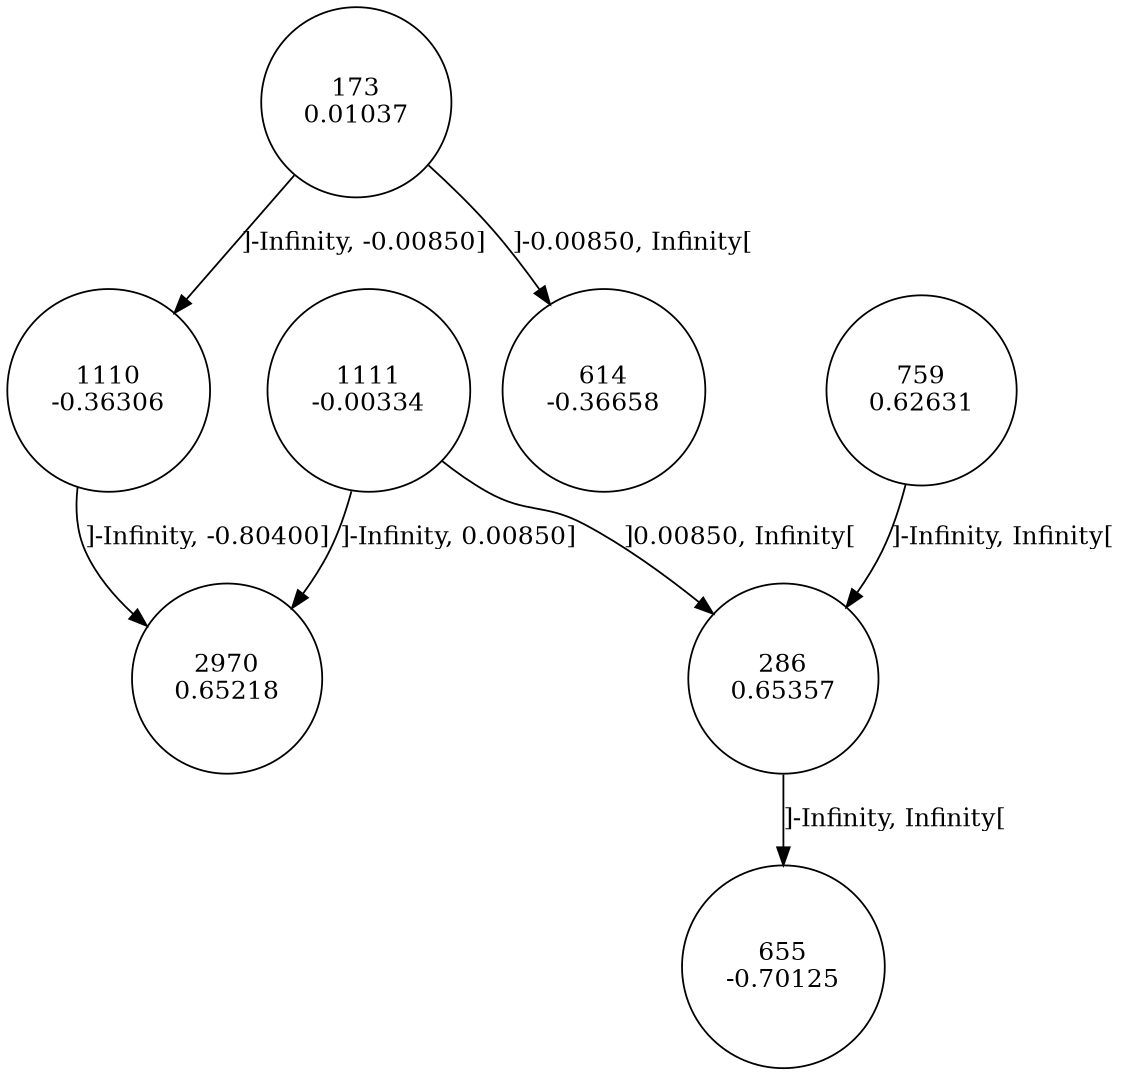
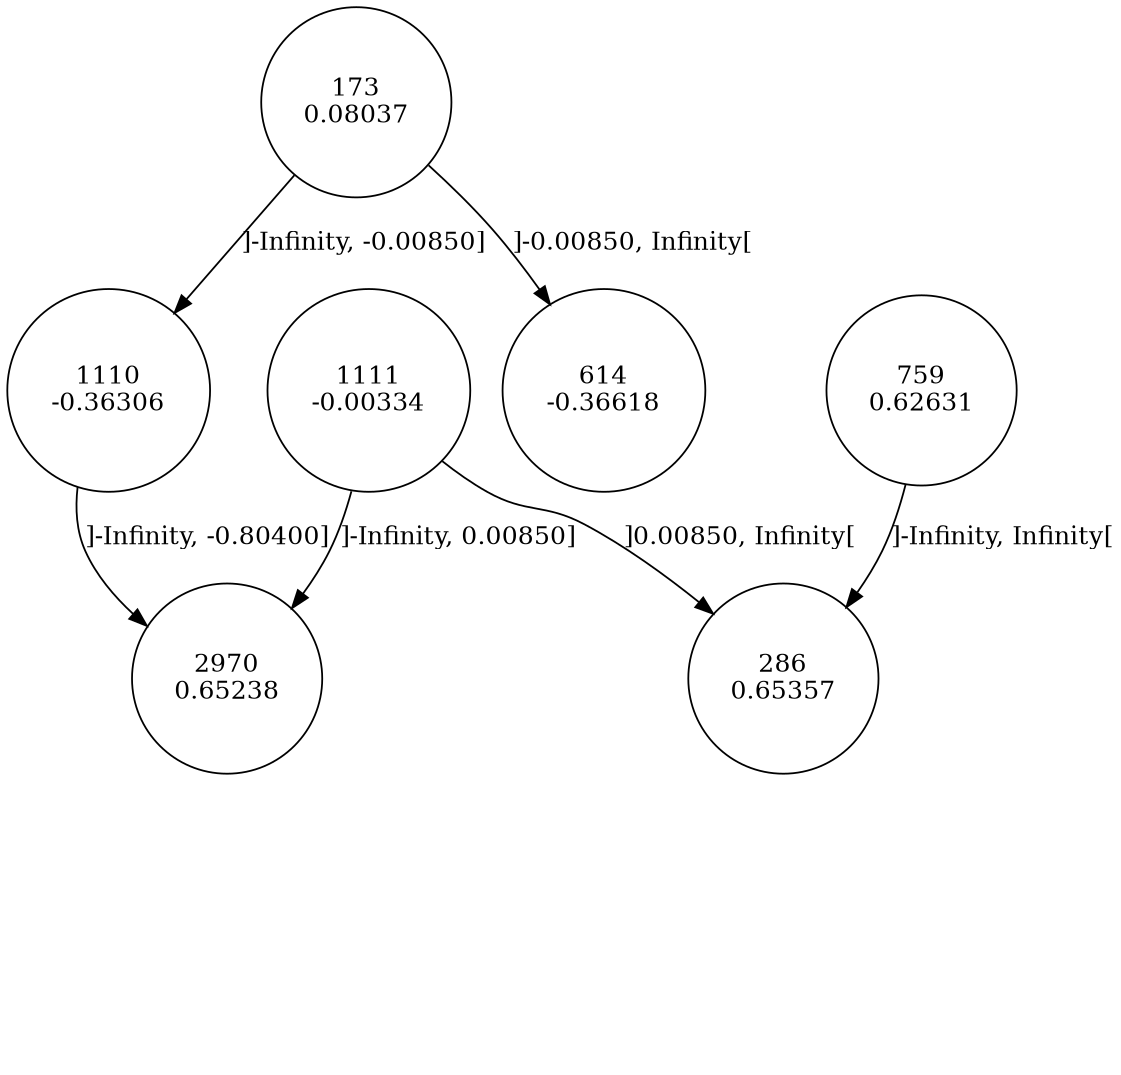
node "173 0.01037": label "173 0.01037" -> "173 0.08037"
node "614 -0.36658": label "614 -0.36658" -> "614 -0.36618"
node "2970 0.65218": label "2970 0.65218" -> "2970 0.65238"
node "655 -0.70125": removed
